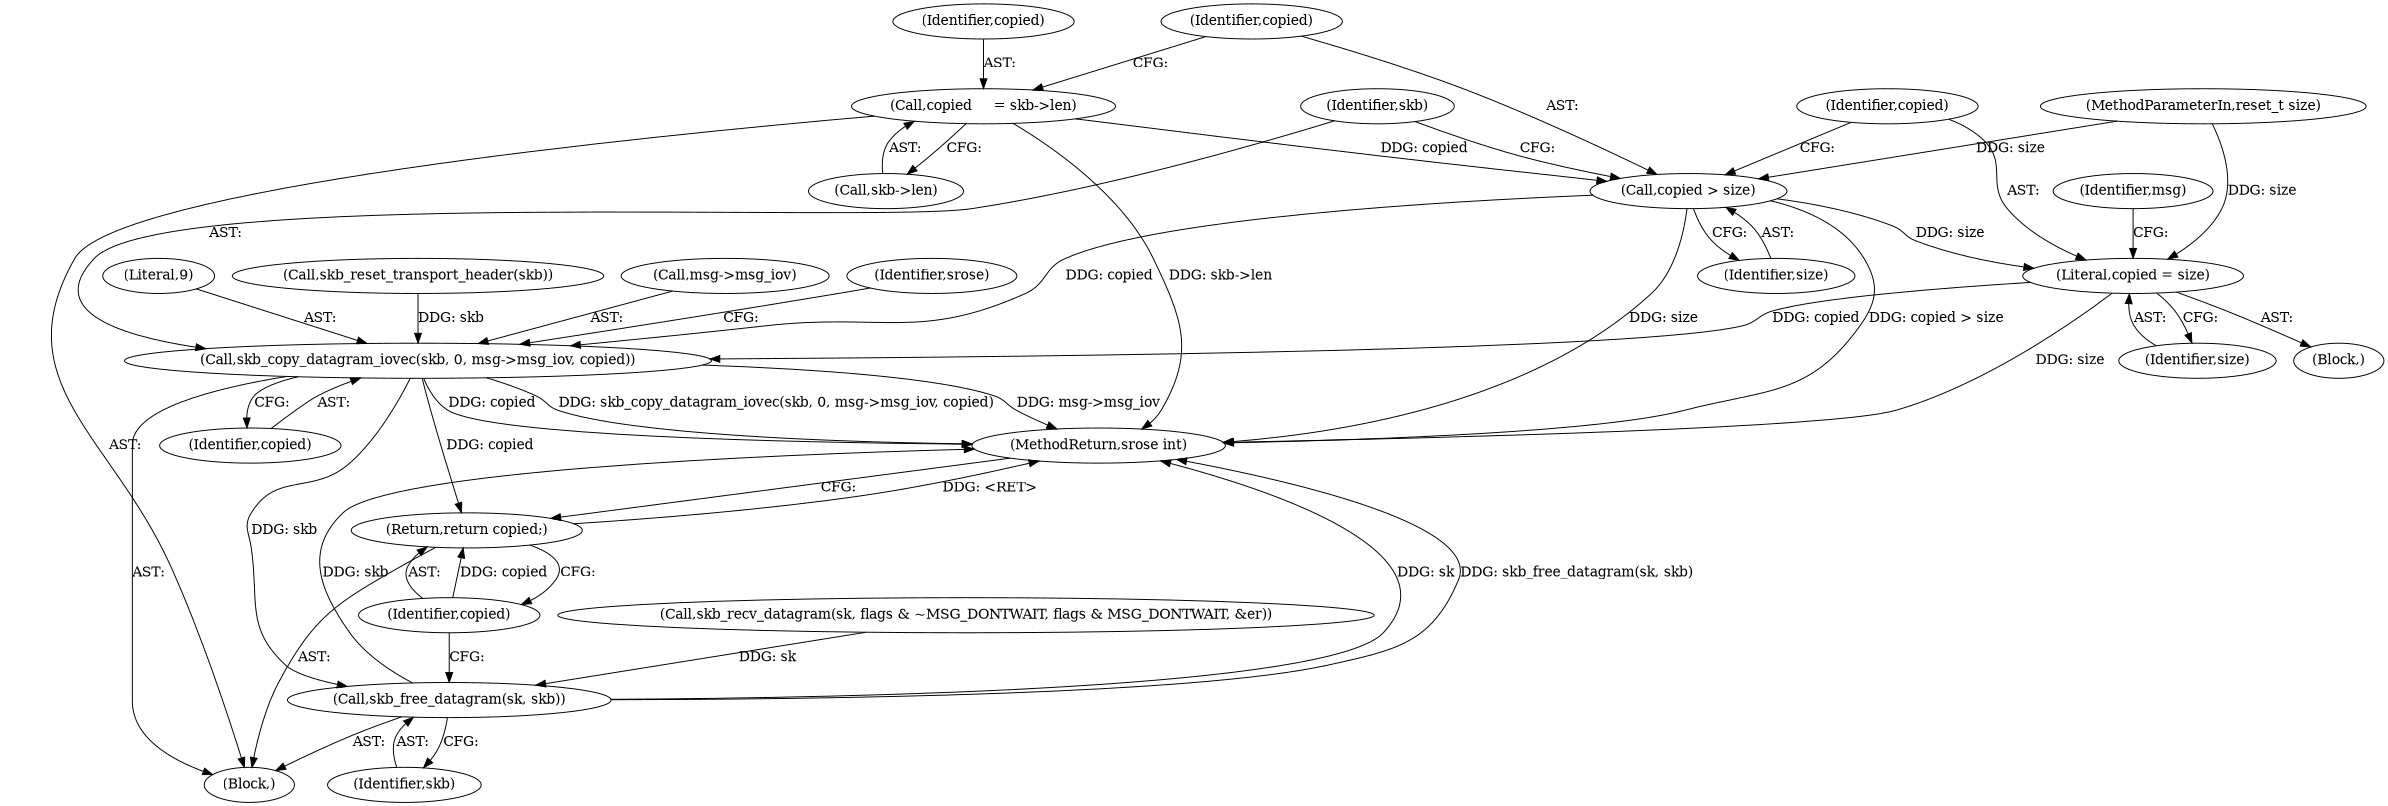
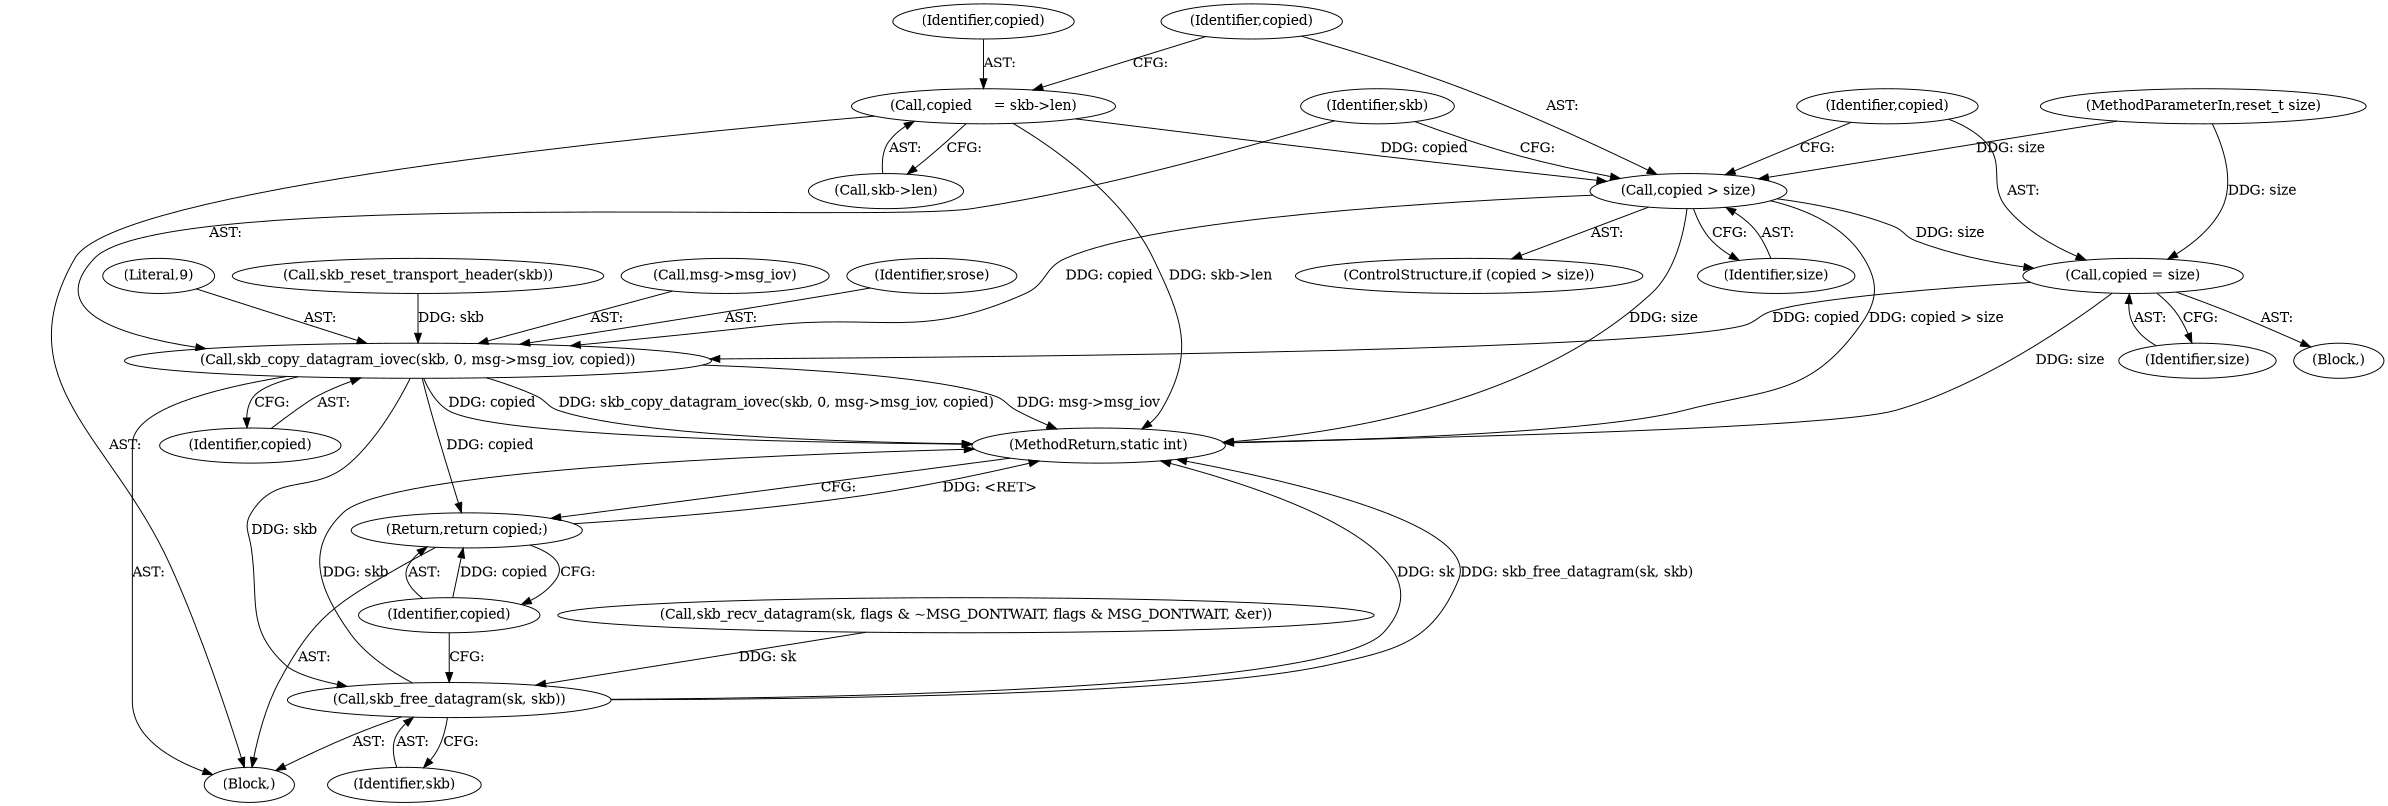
node "(Identifier,msg)": removed
node "(ControlStructure,if (copied > size))": added
node "(Literal,copied = size)": label "(Literal,copied = size)" -> "(Call,copied = size)"
edge "(Identifier,srose)" -> "(Call,skb_copy_datagram_iovec(skb, 0, msg->msg_iov, copied))": label "CFG: " -> "AST: "
node "(MethodReturn,srose int)": label "(MethodReturn,srose int)" -> "(MethodReturn,static int)"
